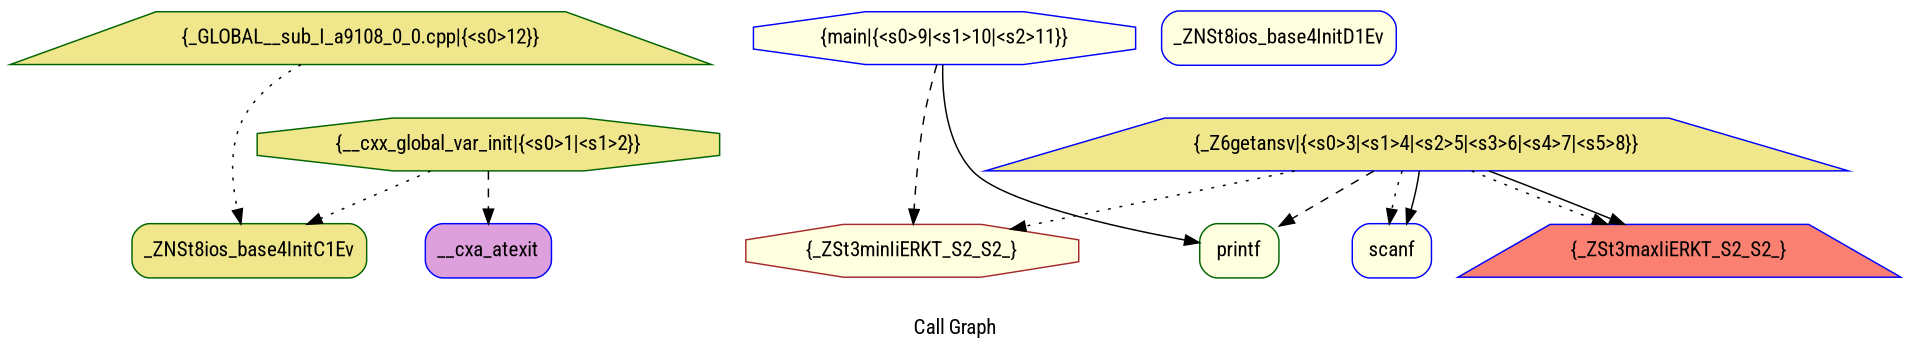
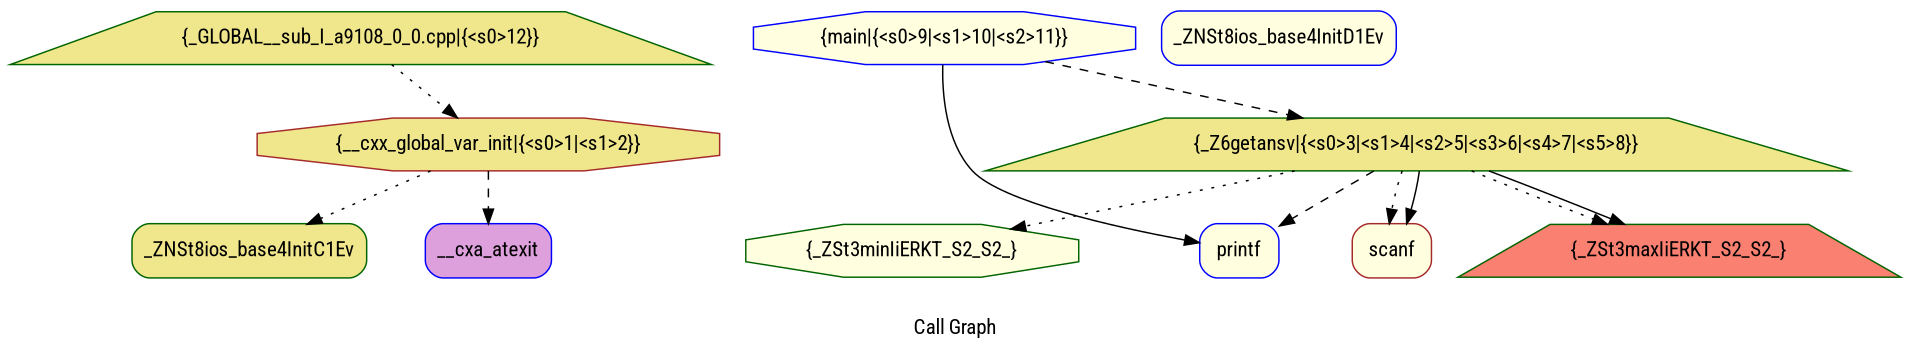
edge "{_GLOBAL__sub_I_a9108_0_0.cpp|{<s0>12}}" -> "_ZNSt8ios_base4InitC1Ev": now "{_GLOBAL__sub_I_a9108_0_0.cpp|{<s0>12}}" -> "{__cxx_global_var_init|{<s0>1|<s1>2}}"
edge "{main|{<s0>9|<s1>10|<s2>11}}" -> "{_ZSt3minIiERKT_S2_S2_}": now "{main|{<s0>9|<s1>10|<s2>11}}" -> "{_Z6getansv|{<s0>3|<s1>4|<s2>5|<s3>6|<s4>7|<s5>8}}"
node "{__cxx_global_var_init|{<s0>1|<s1>2}}": color darkgreen -> brown
node "{_Z6getansv|{<s0>3|<s1>4|<s2>5|<s3>6|<s4>7|<s5>8}}": color blue -> darkgreen
node "{_ZSt3minIiERKT_S2_S2_}": color brown -> darkgreen
node "printf": color darkgreen -> blue
node "scanf": color blue -> brown
node "{_ZSt3maxIiERKT_S2_S2_}": color blue -> darkgreen
